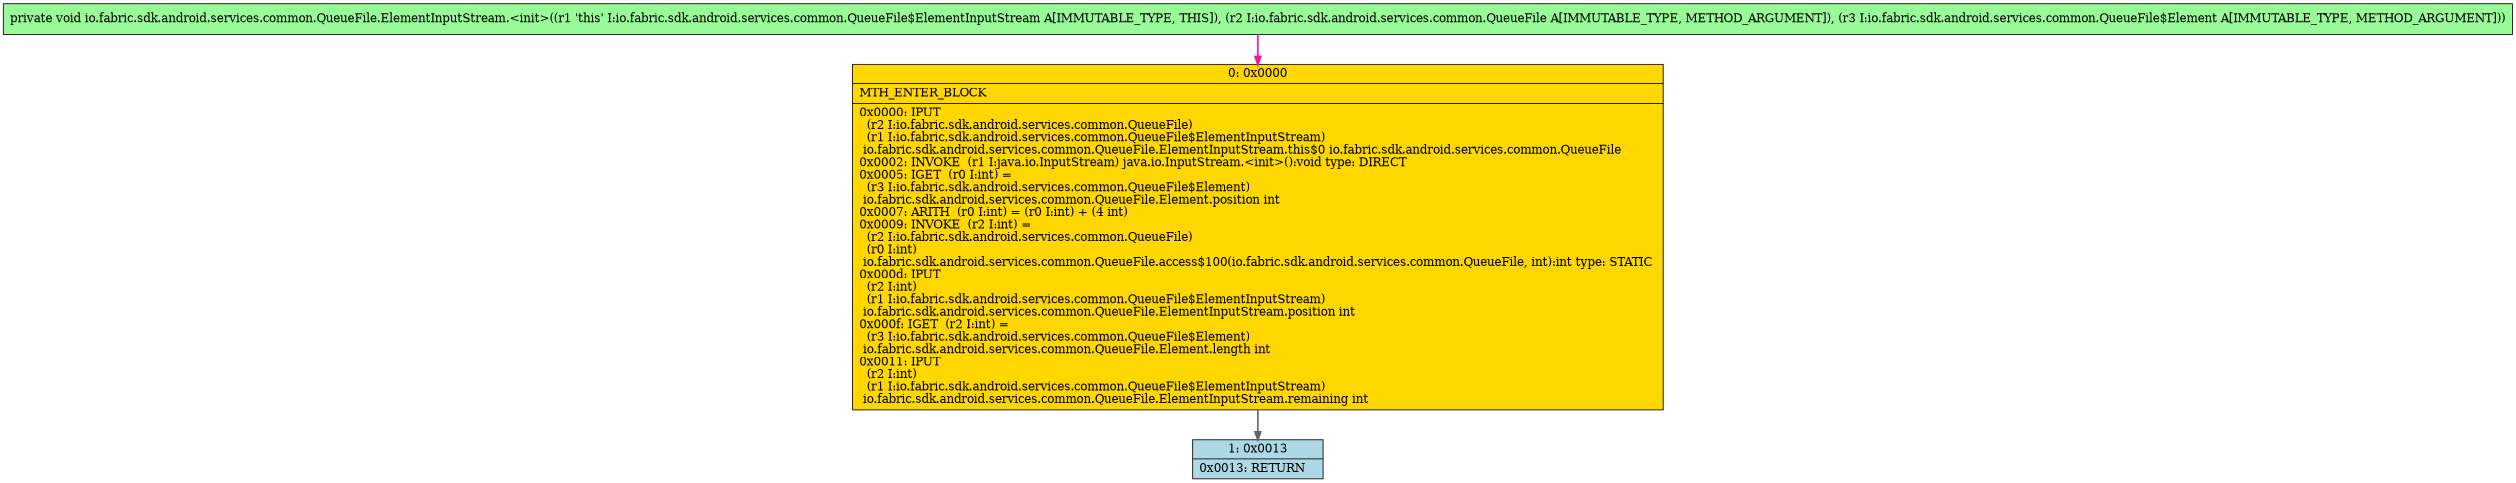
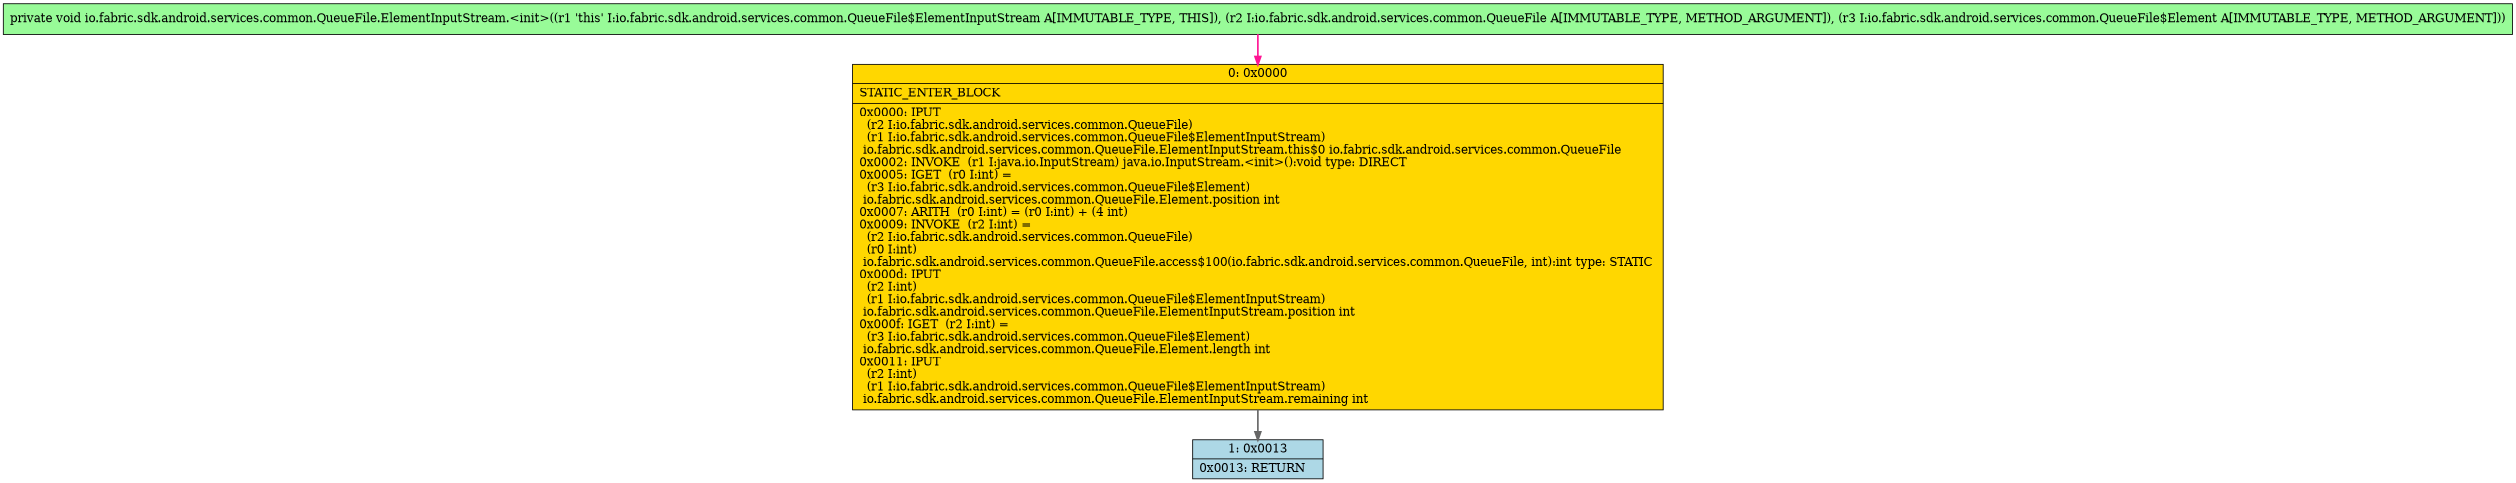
node "0: 0x0000": text "MTH_ENTER_BLOCK" -> "STATIC_ENTER_BLOCK"
